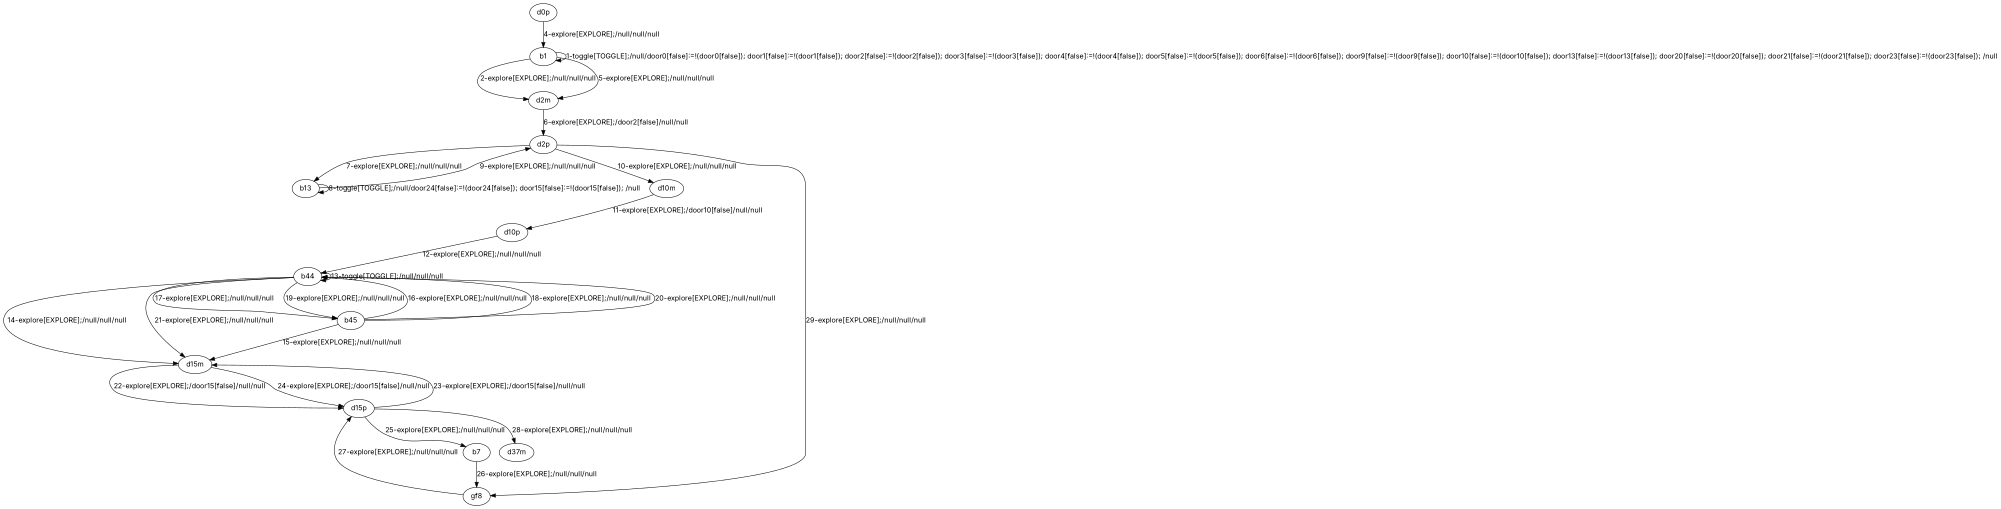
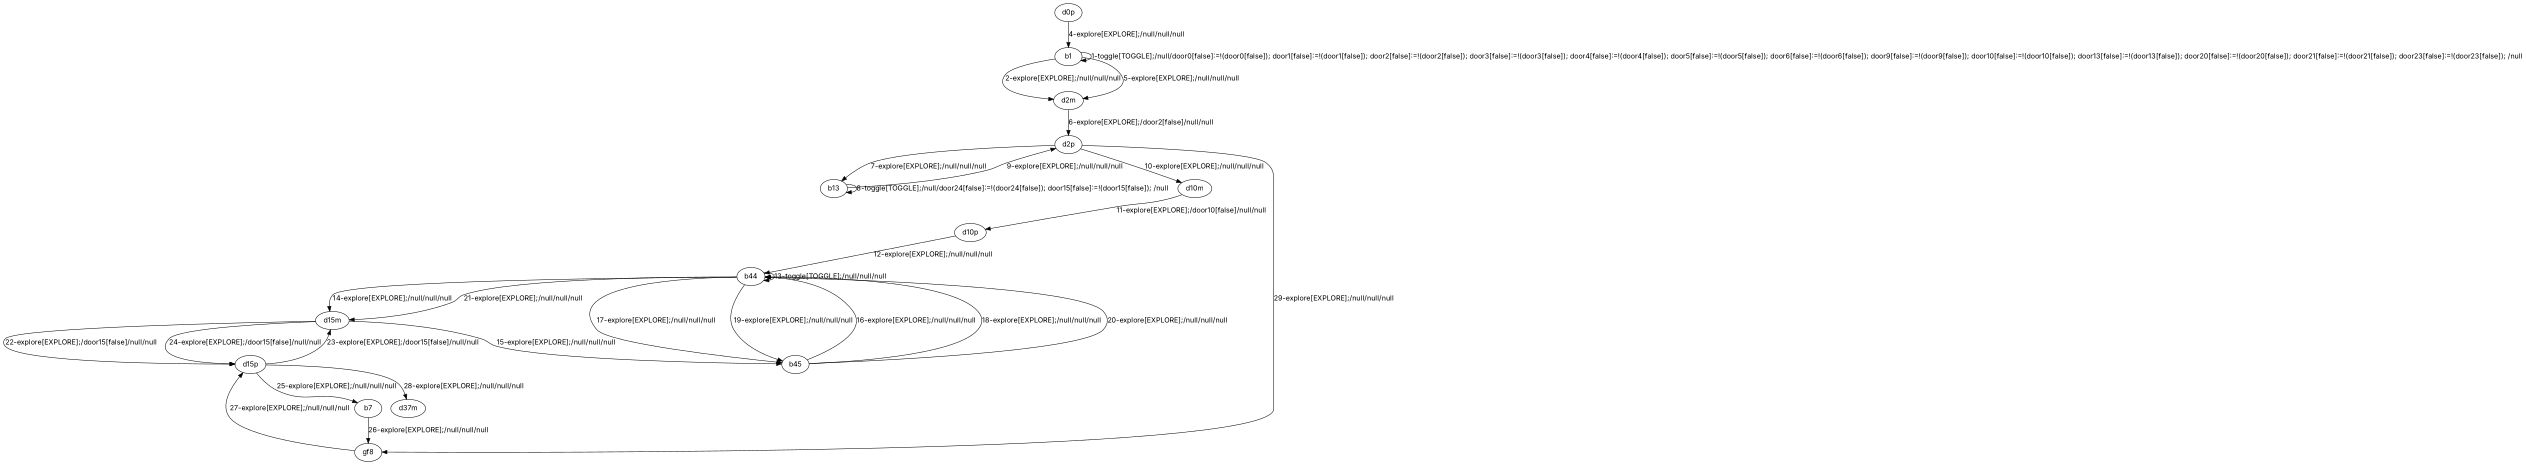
edge "b45" -> "d15m": reversed
